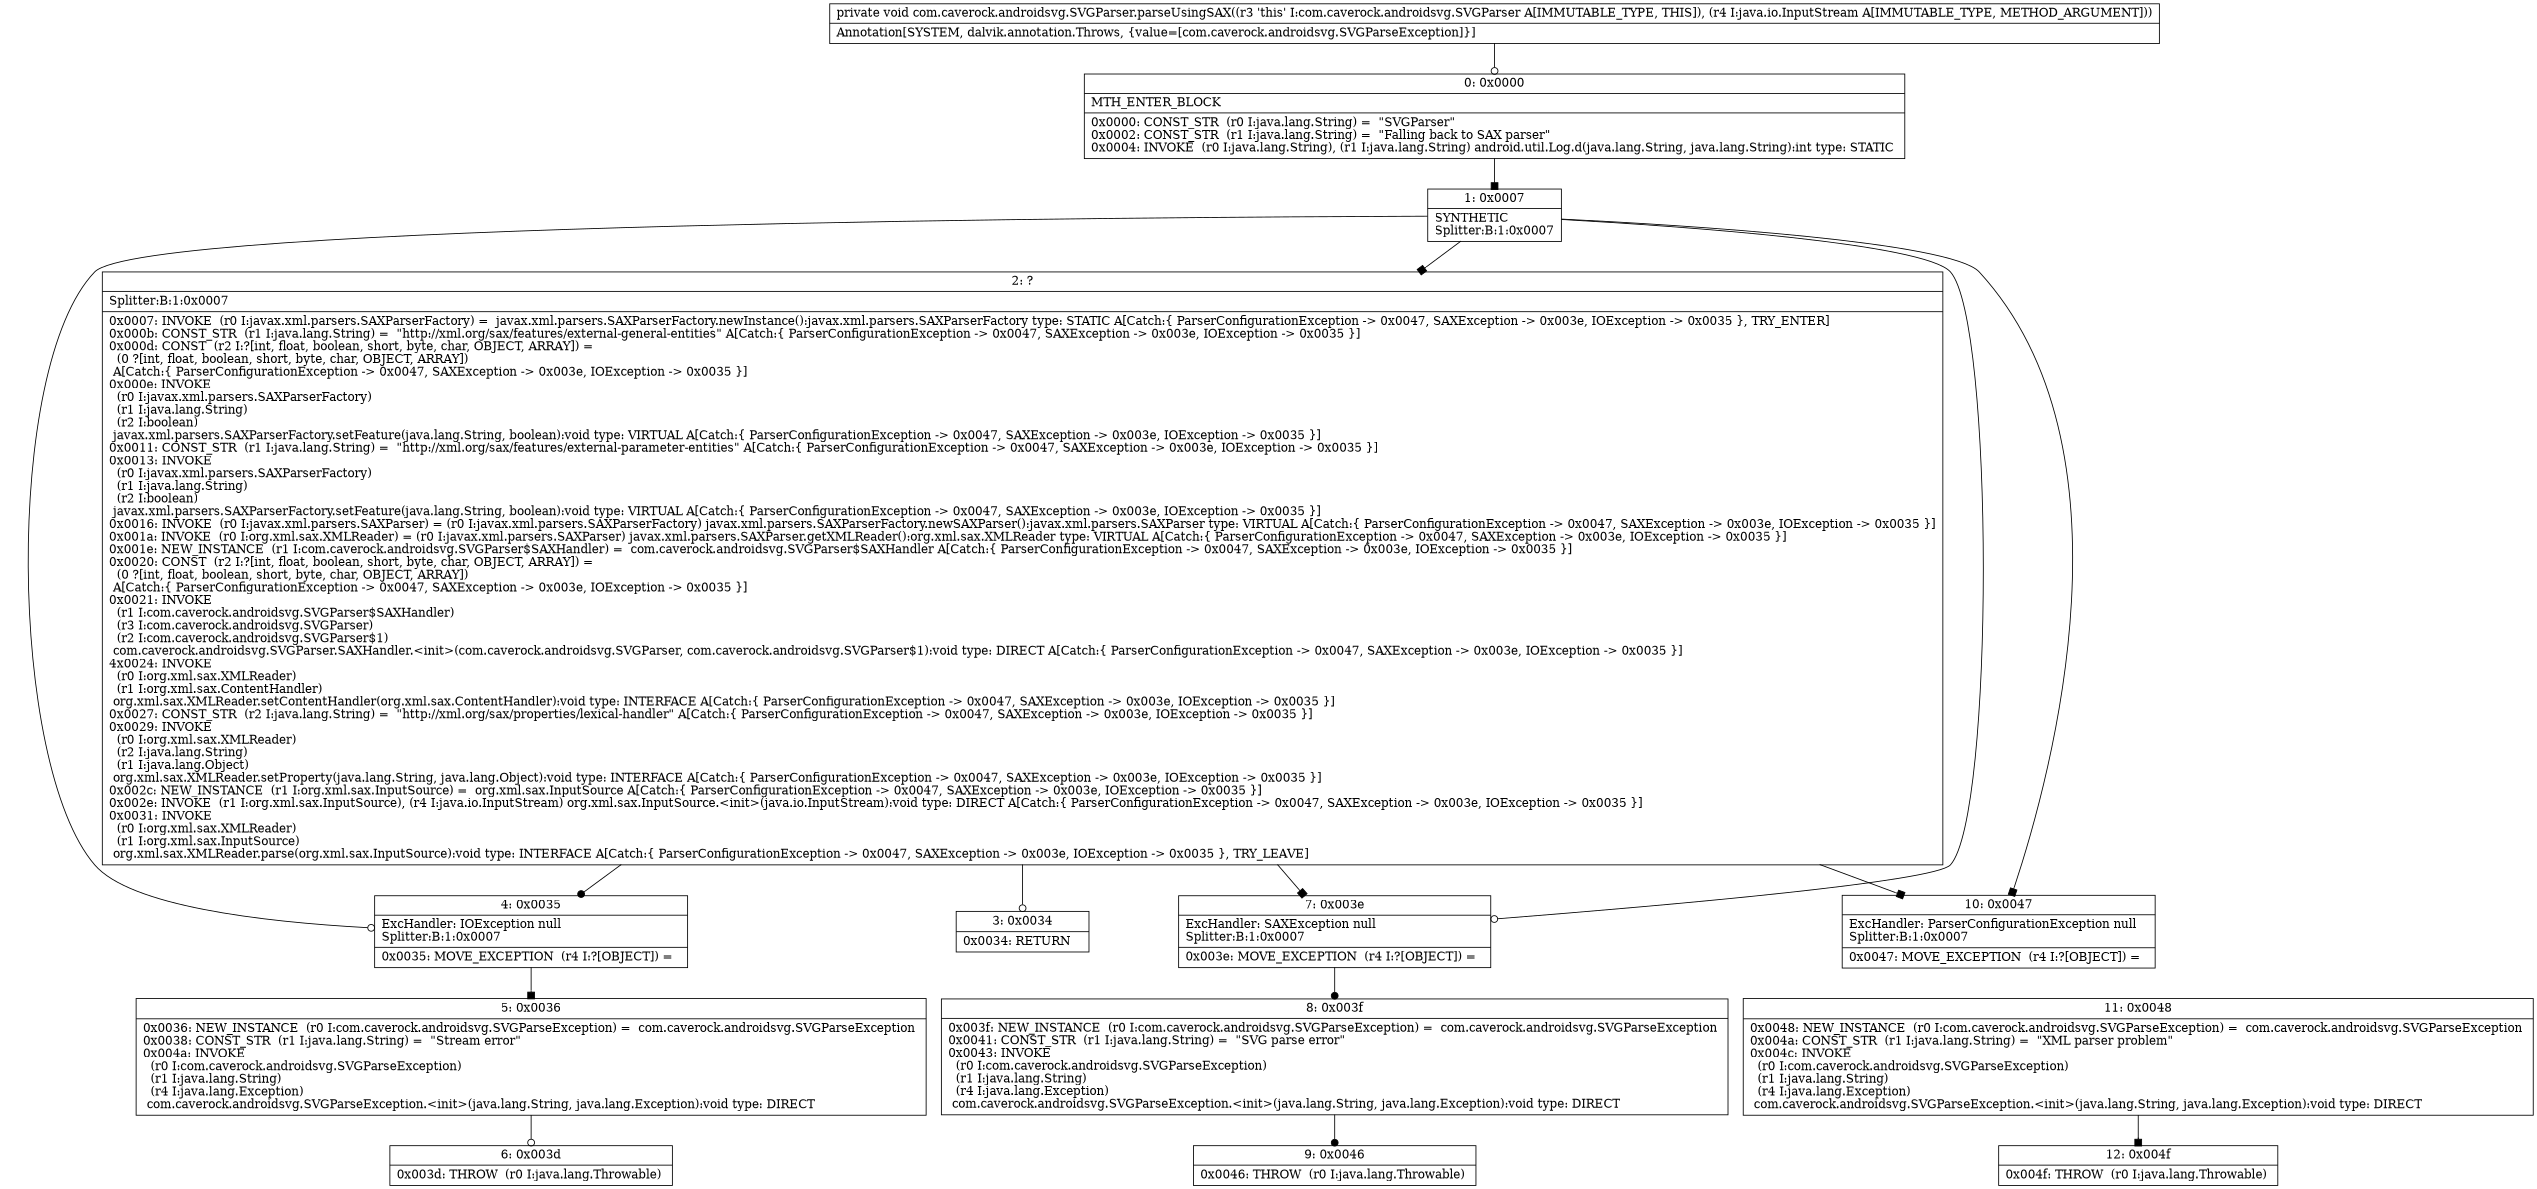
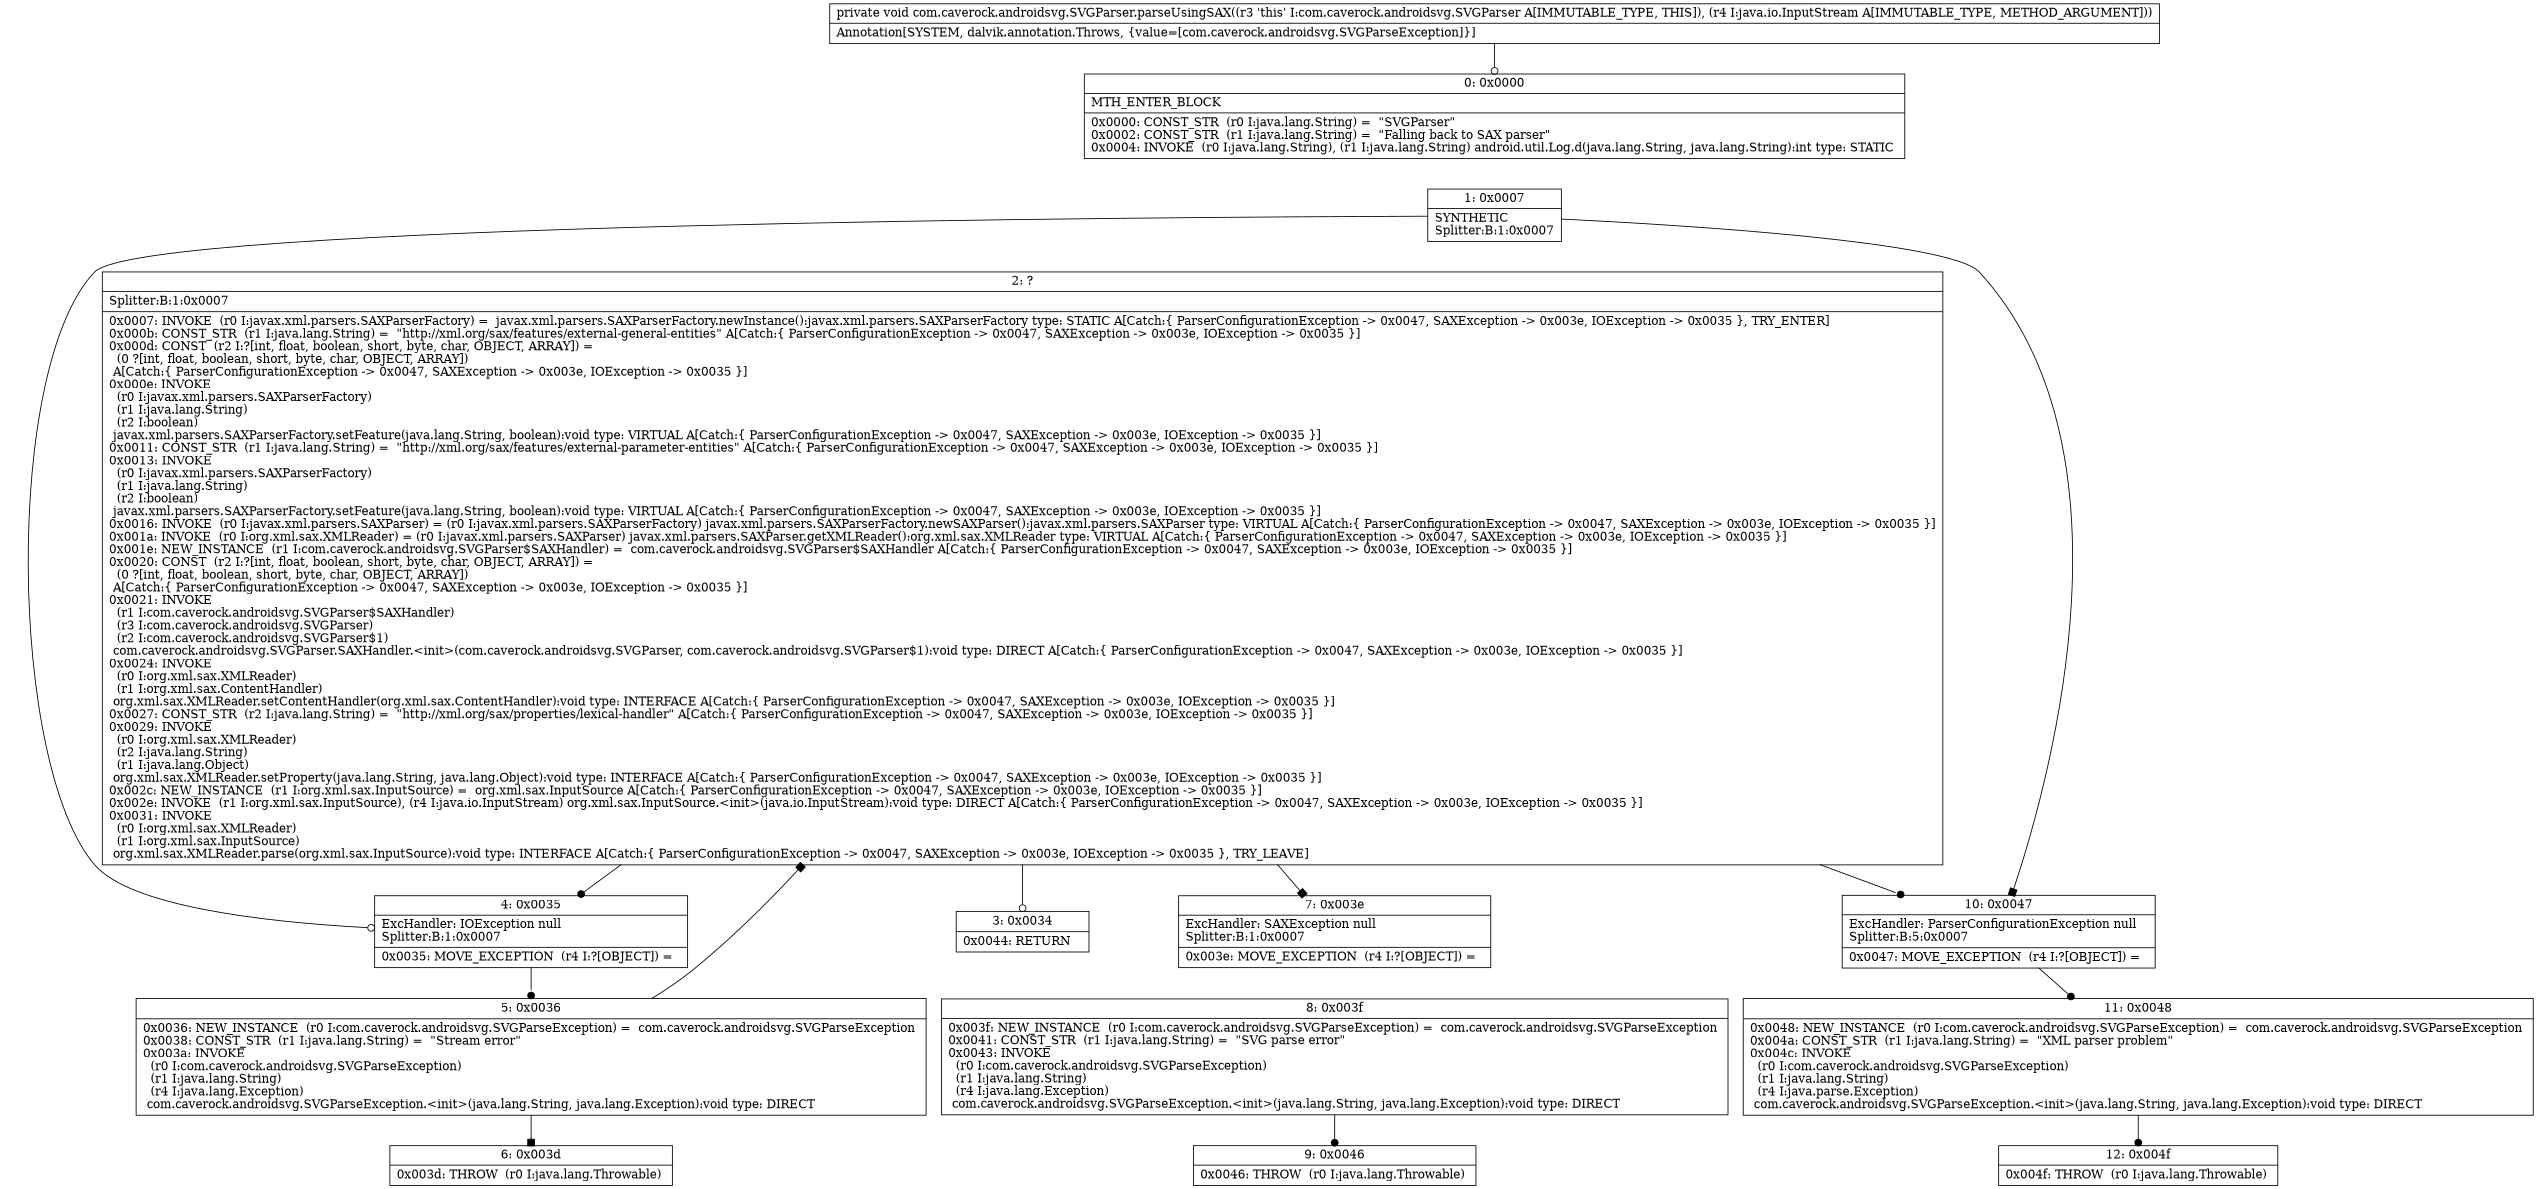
edge "0: 0x0000" -> "1: 0x0007": removed
edge "1: 0x0007" -> "2: ?": now "5: 0x0036" -> "2: ?"
edge "1: 0x0007" -> "7: 0x003e": removed
node "2: ?": text "4x0024: INVOKE" -> "0x0024: INVOKE"
edge "2: ?" -> "10: 0x0047": arrowhead box -> dot
node "10: 0x0047": text "Splitter:B:1:0x0007" -> "Splitter:B:5:0x0007"
node "3: 0x0034": text "0x0034: RETURN" -> "0x0044: RETURN"
edge "4: 0x0035" -> "5: 0x0036": arrowhead box -> dot
edge "7: 0x003e" -> "8: 0x003f": removed
edge "10: 0x0047" -> "11: 0x0048": added
node "5: 0x0036": text "0x004a: INVOKE" -> "0x003a: INVOKE"
node "11: 0x0048": text "(r4 I:java.lang.Exception)" -> "(r4 I:java.parse.Exception)"
edge "5: 0x0036" -> "6: 0x003d": arrowhead odot -> box
edge "11: 0x0048" -> "12: 0x004f": arrowhead box -> dot
